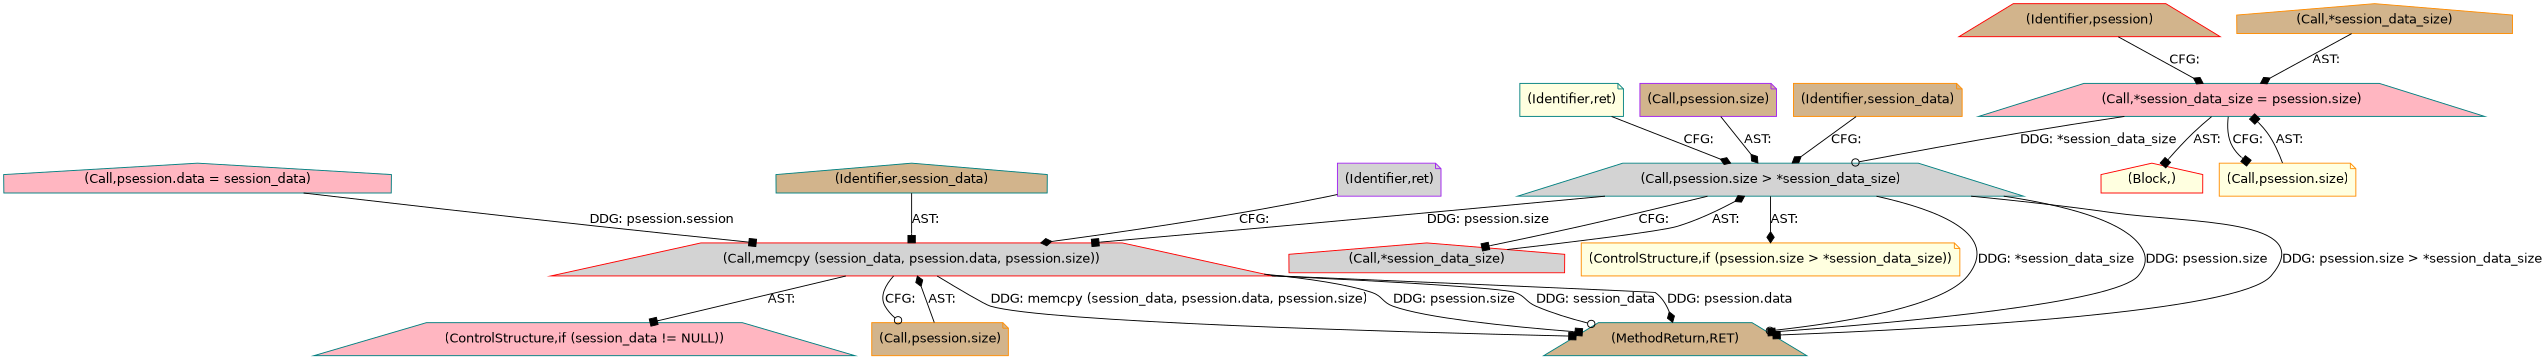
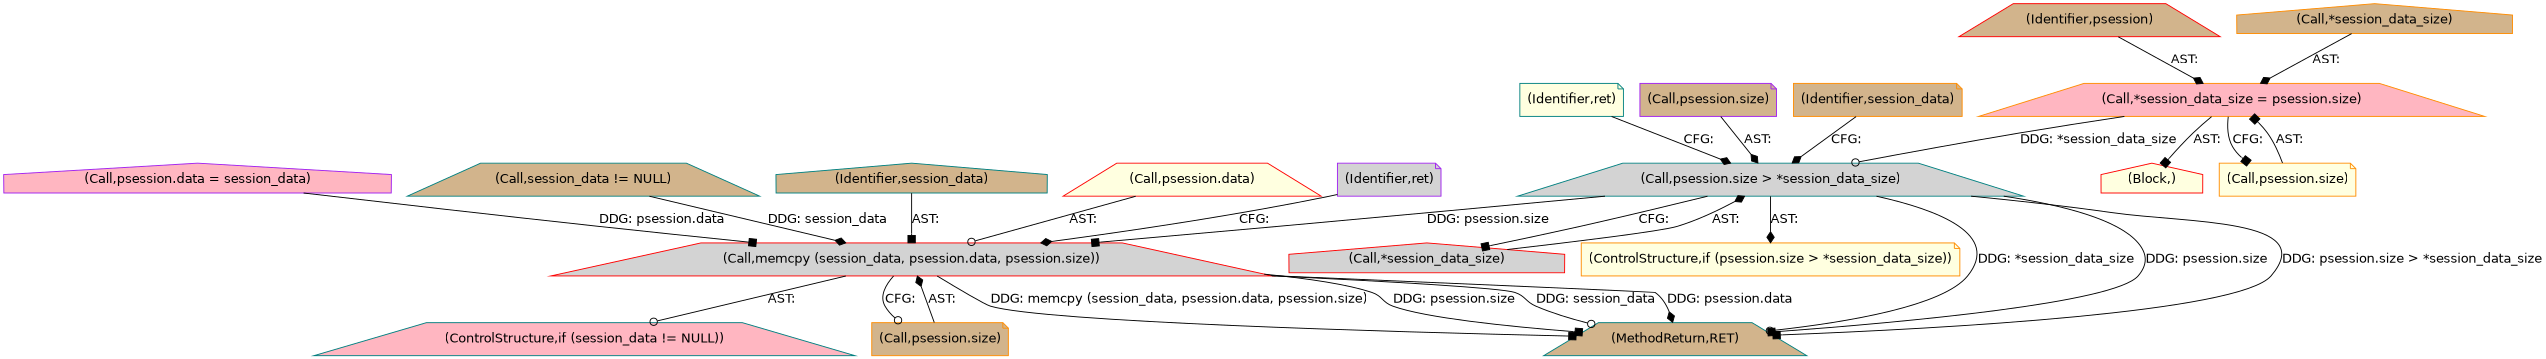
edge "(Identifier,psession)" -> "(Call,*session_data_size = psession.size)": label "CFG: " -> "AST: "
node "(Call,*session_data_size = psession.size)": color teal -> darkorange
node "(Call,psession.data = session_data)": color teal -> purple
node "(Call,session_data != NULL)": added
node "(Call,psession.data)": added
edge "(Call,psession.data = session_data)" -> "(Call,memcpy (session_data, psession.data, psession.size))": label "DDG: psession.session" -> "DDG: psession.data"
edge "(Call,memcpy (session_data, psession.data, psession.size))" -> "(ControlStructure,if (session_data != NULL))": arrowhead box -> odot
